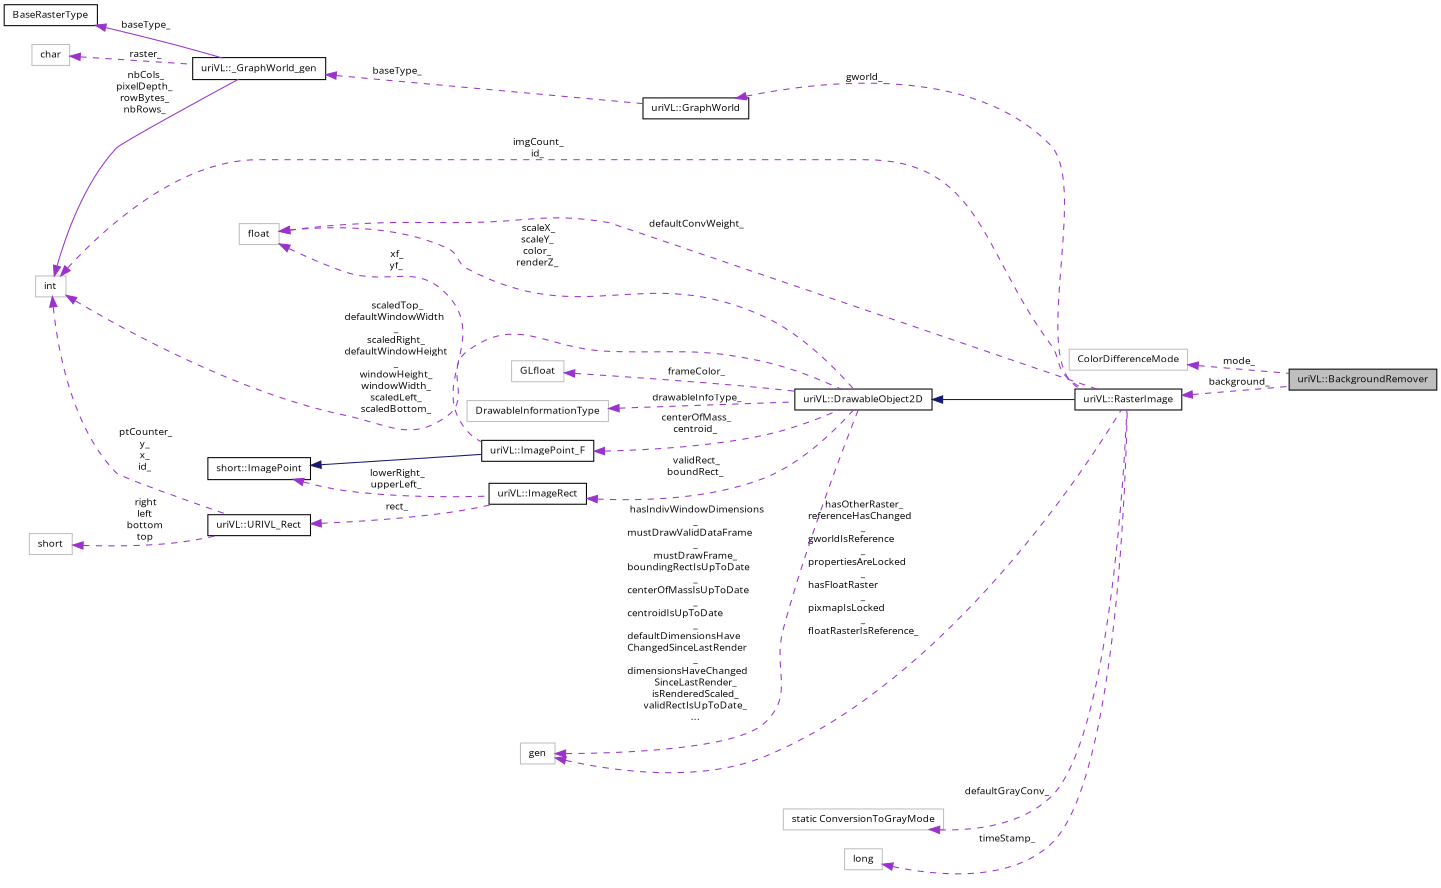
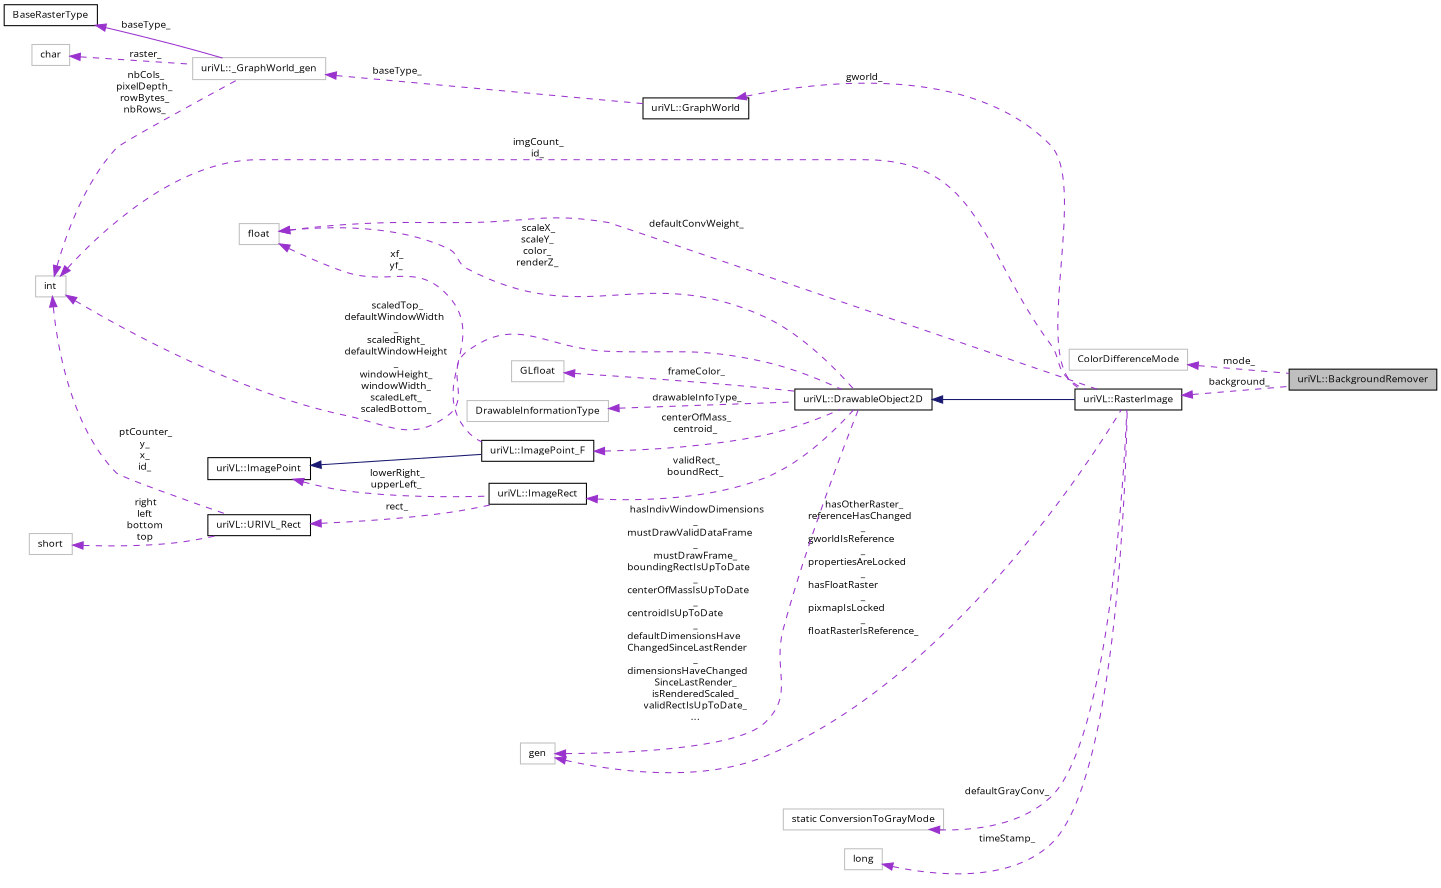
node "uriVL::_GraphWorld_gen": color black -> grey75
edge "uriVL::_GraphWorld_gen" -> "int": style solid -> dashed
node "short::ImagePoint": label "short::ImagePoint" -> "uriVL::ImagePoint"
